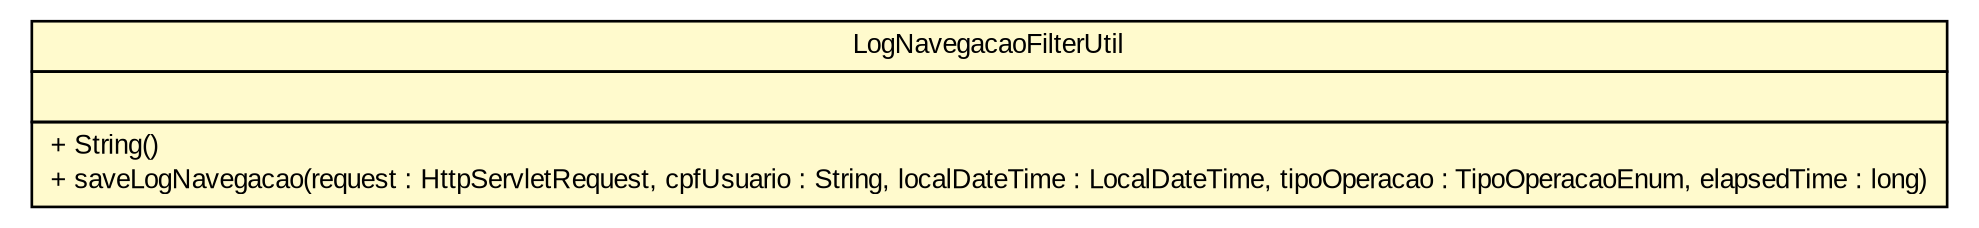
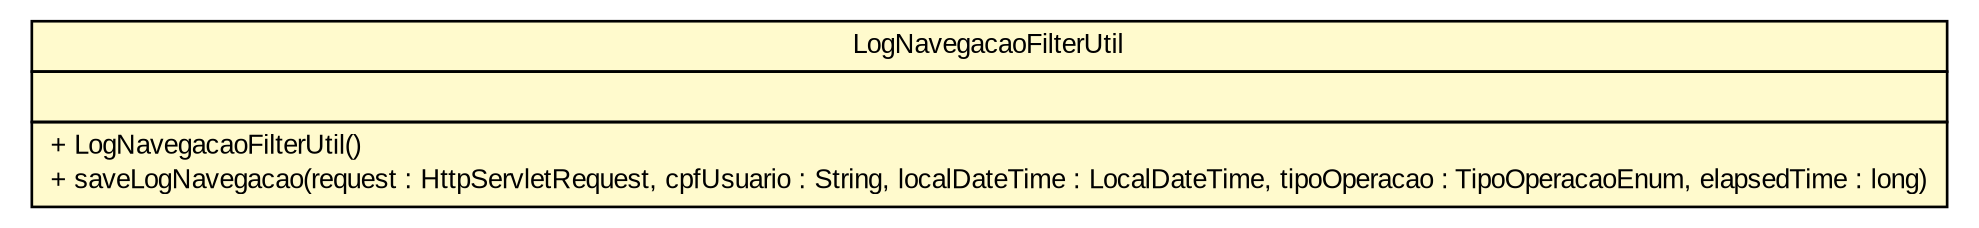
node "LogNavegacaoFilterUtil": text "+ String()" -> "+ LogNavegacaoFilterUtil()"
